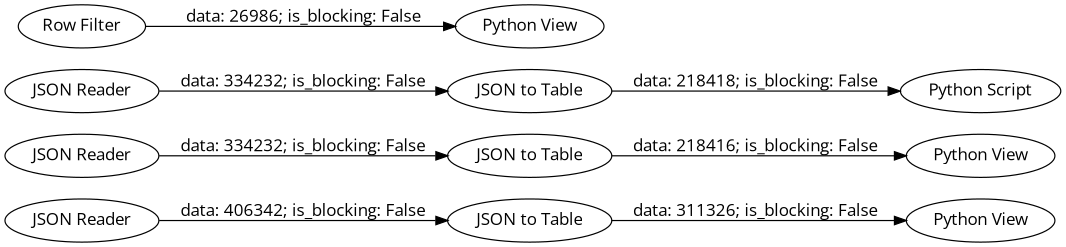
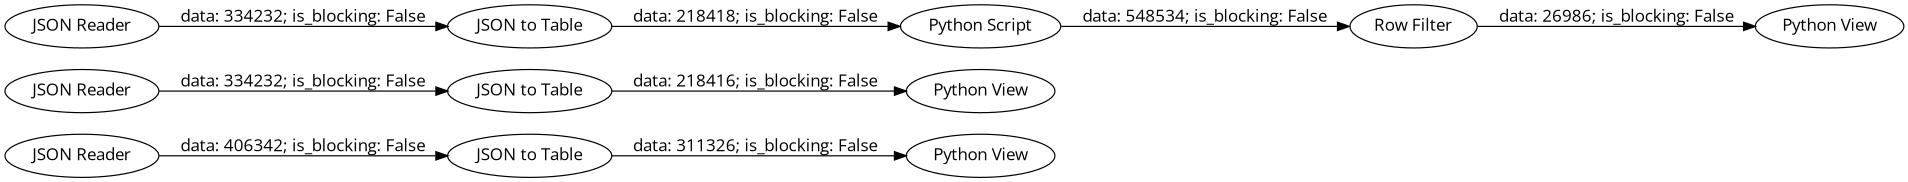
edge "Python Script" -> "Row Filter": added, label "data: 548534; is_blocking: False"
